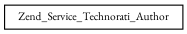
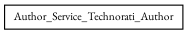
node "Zend_Service_Technorati_Author": label "Zend_Service_Technorati_Author" -> "Author_Service_Technorati_Author"
